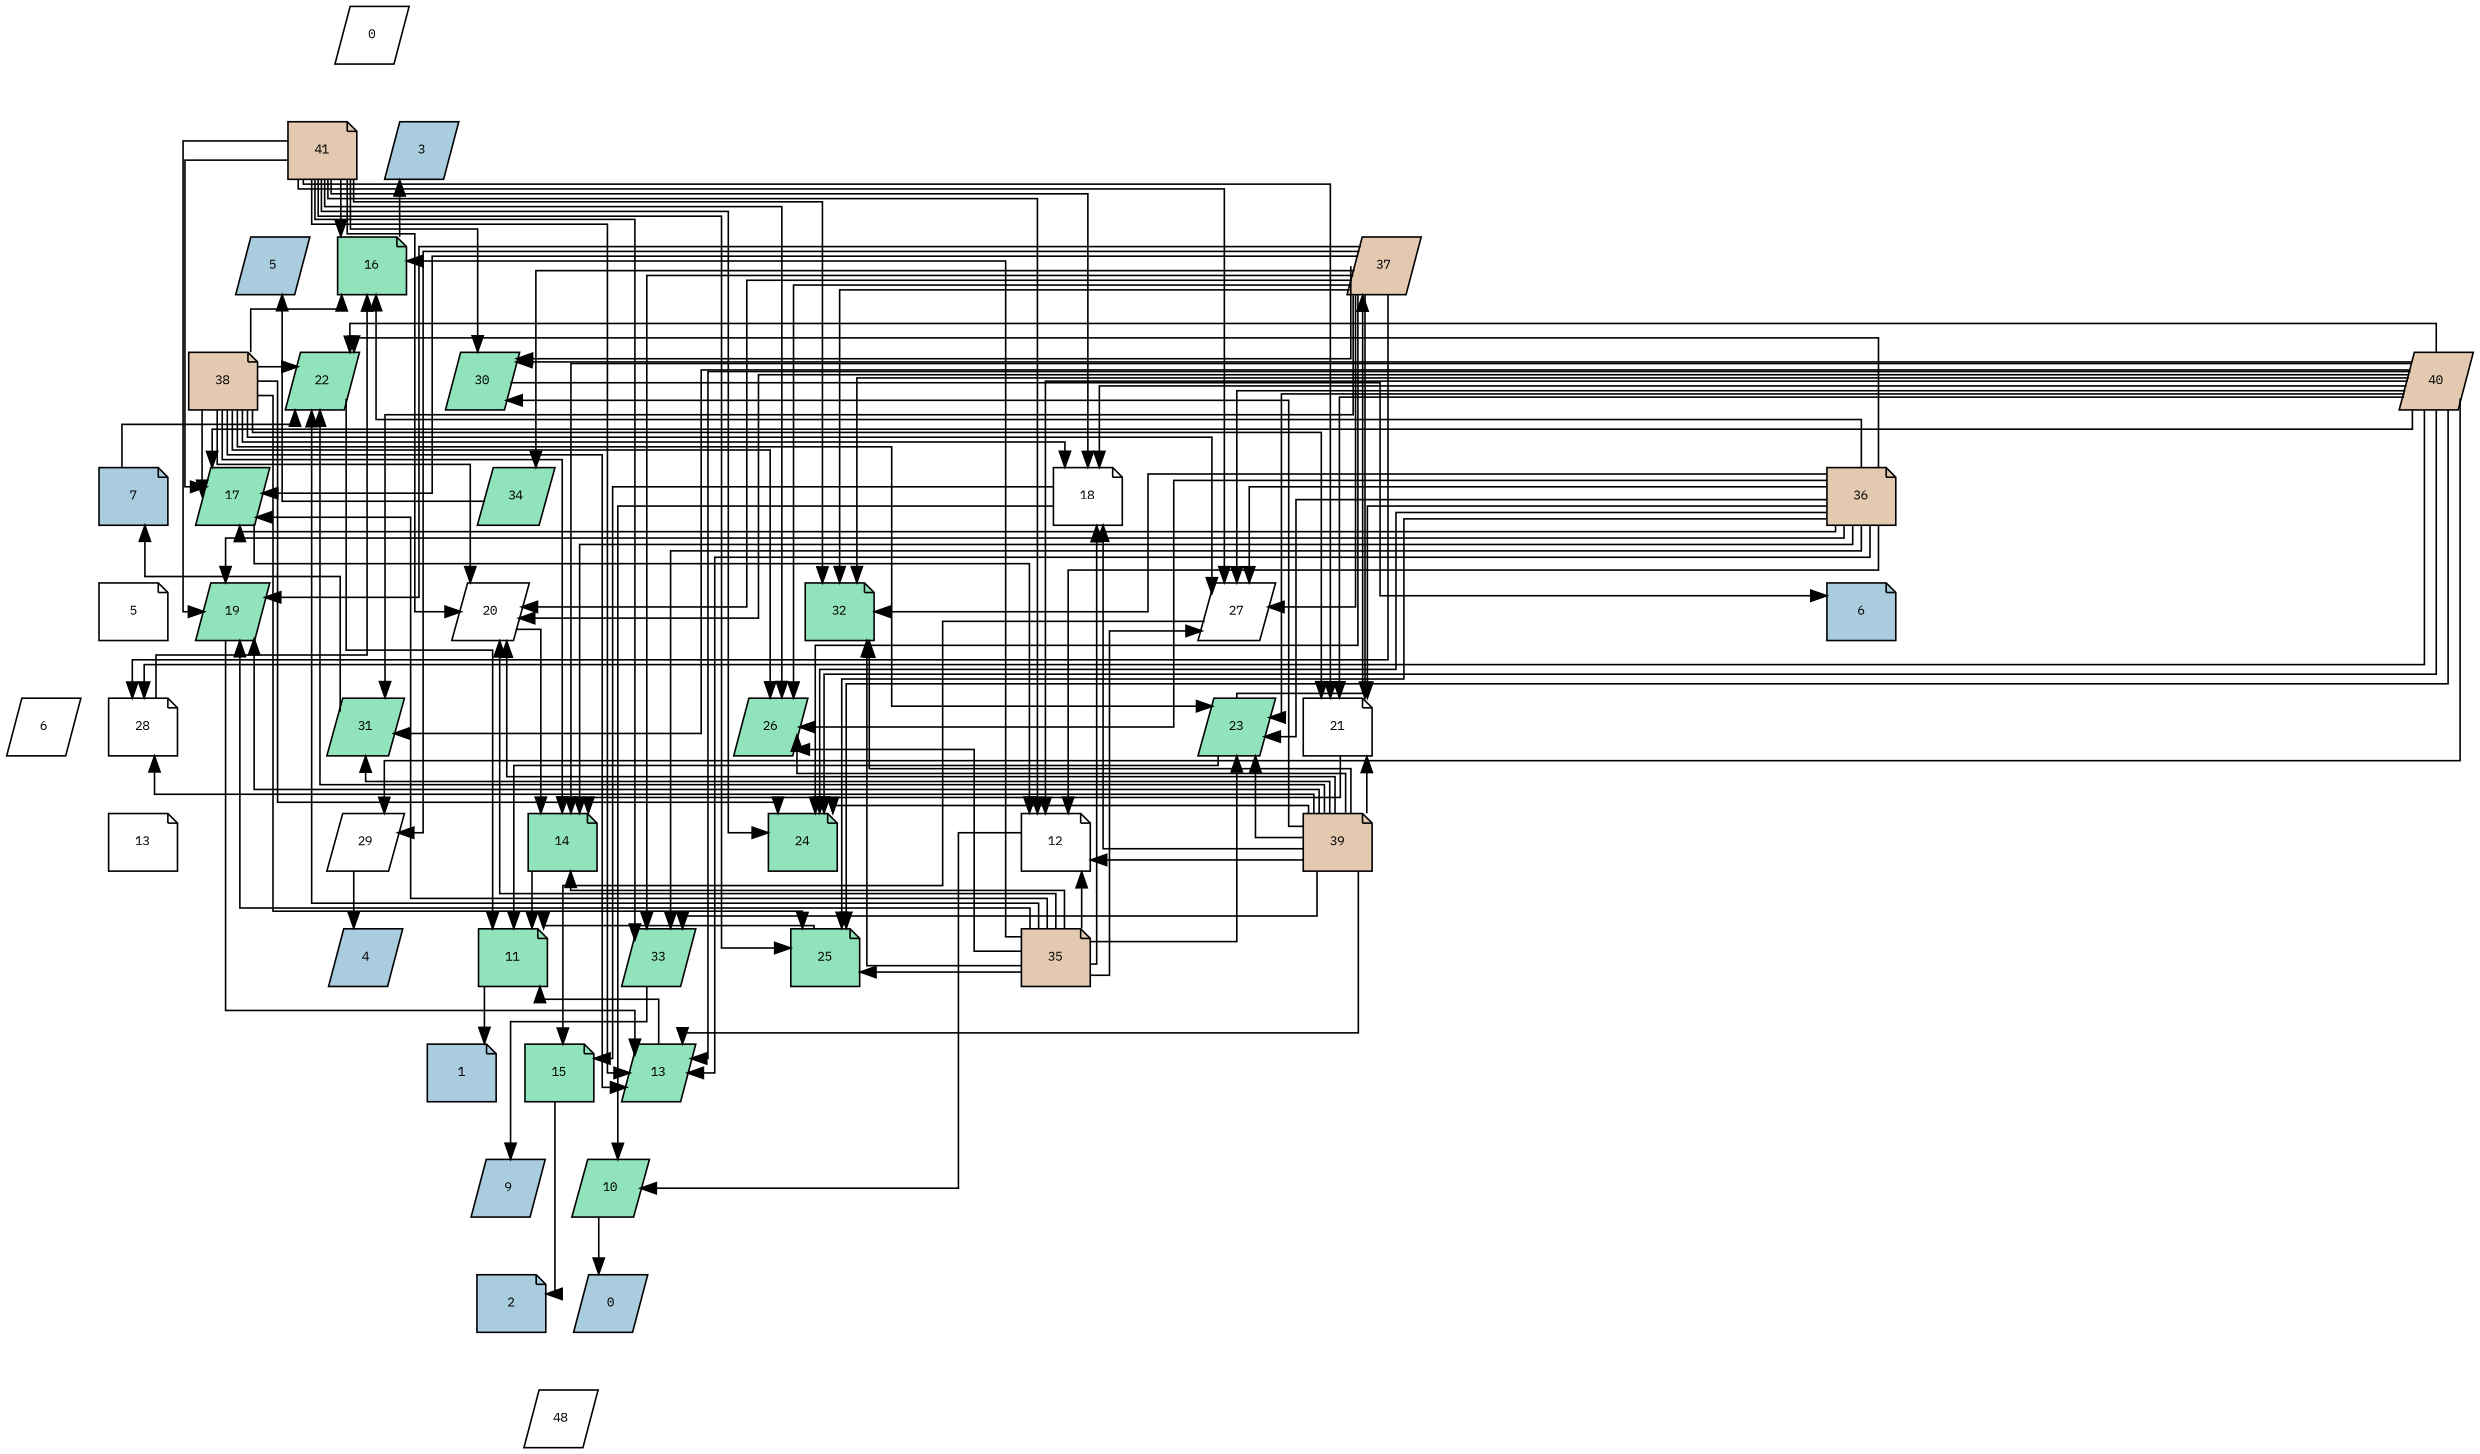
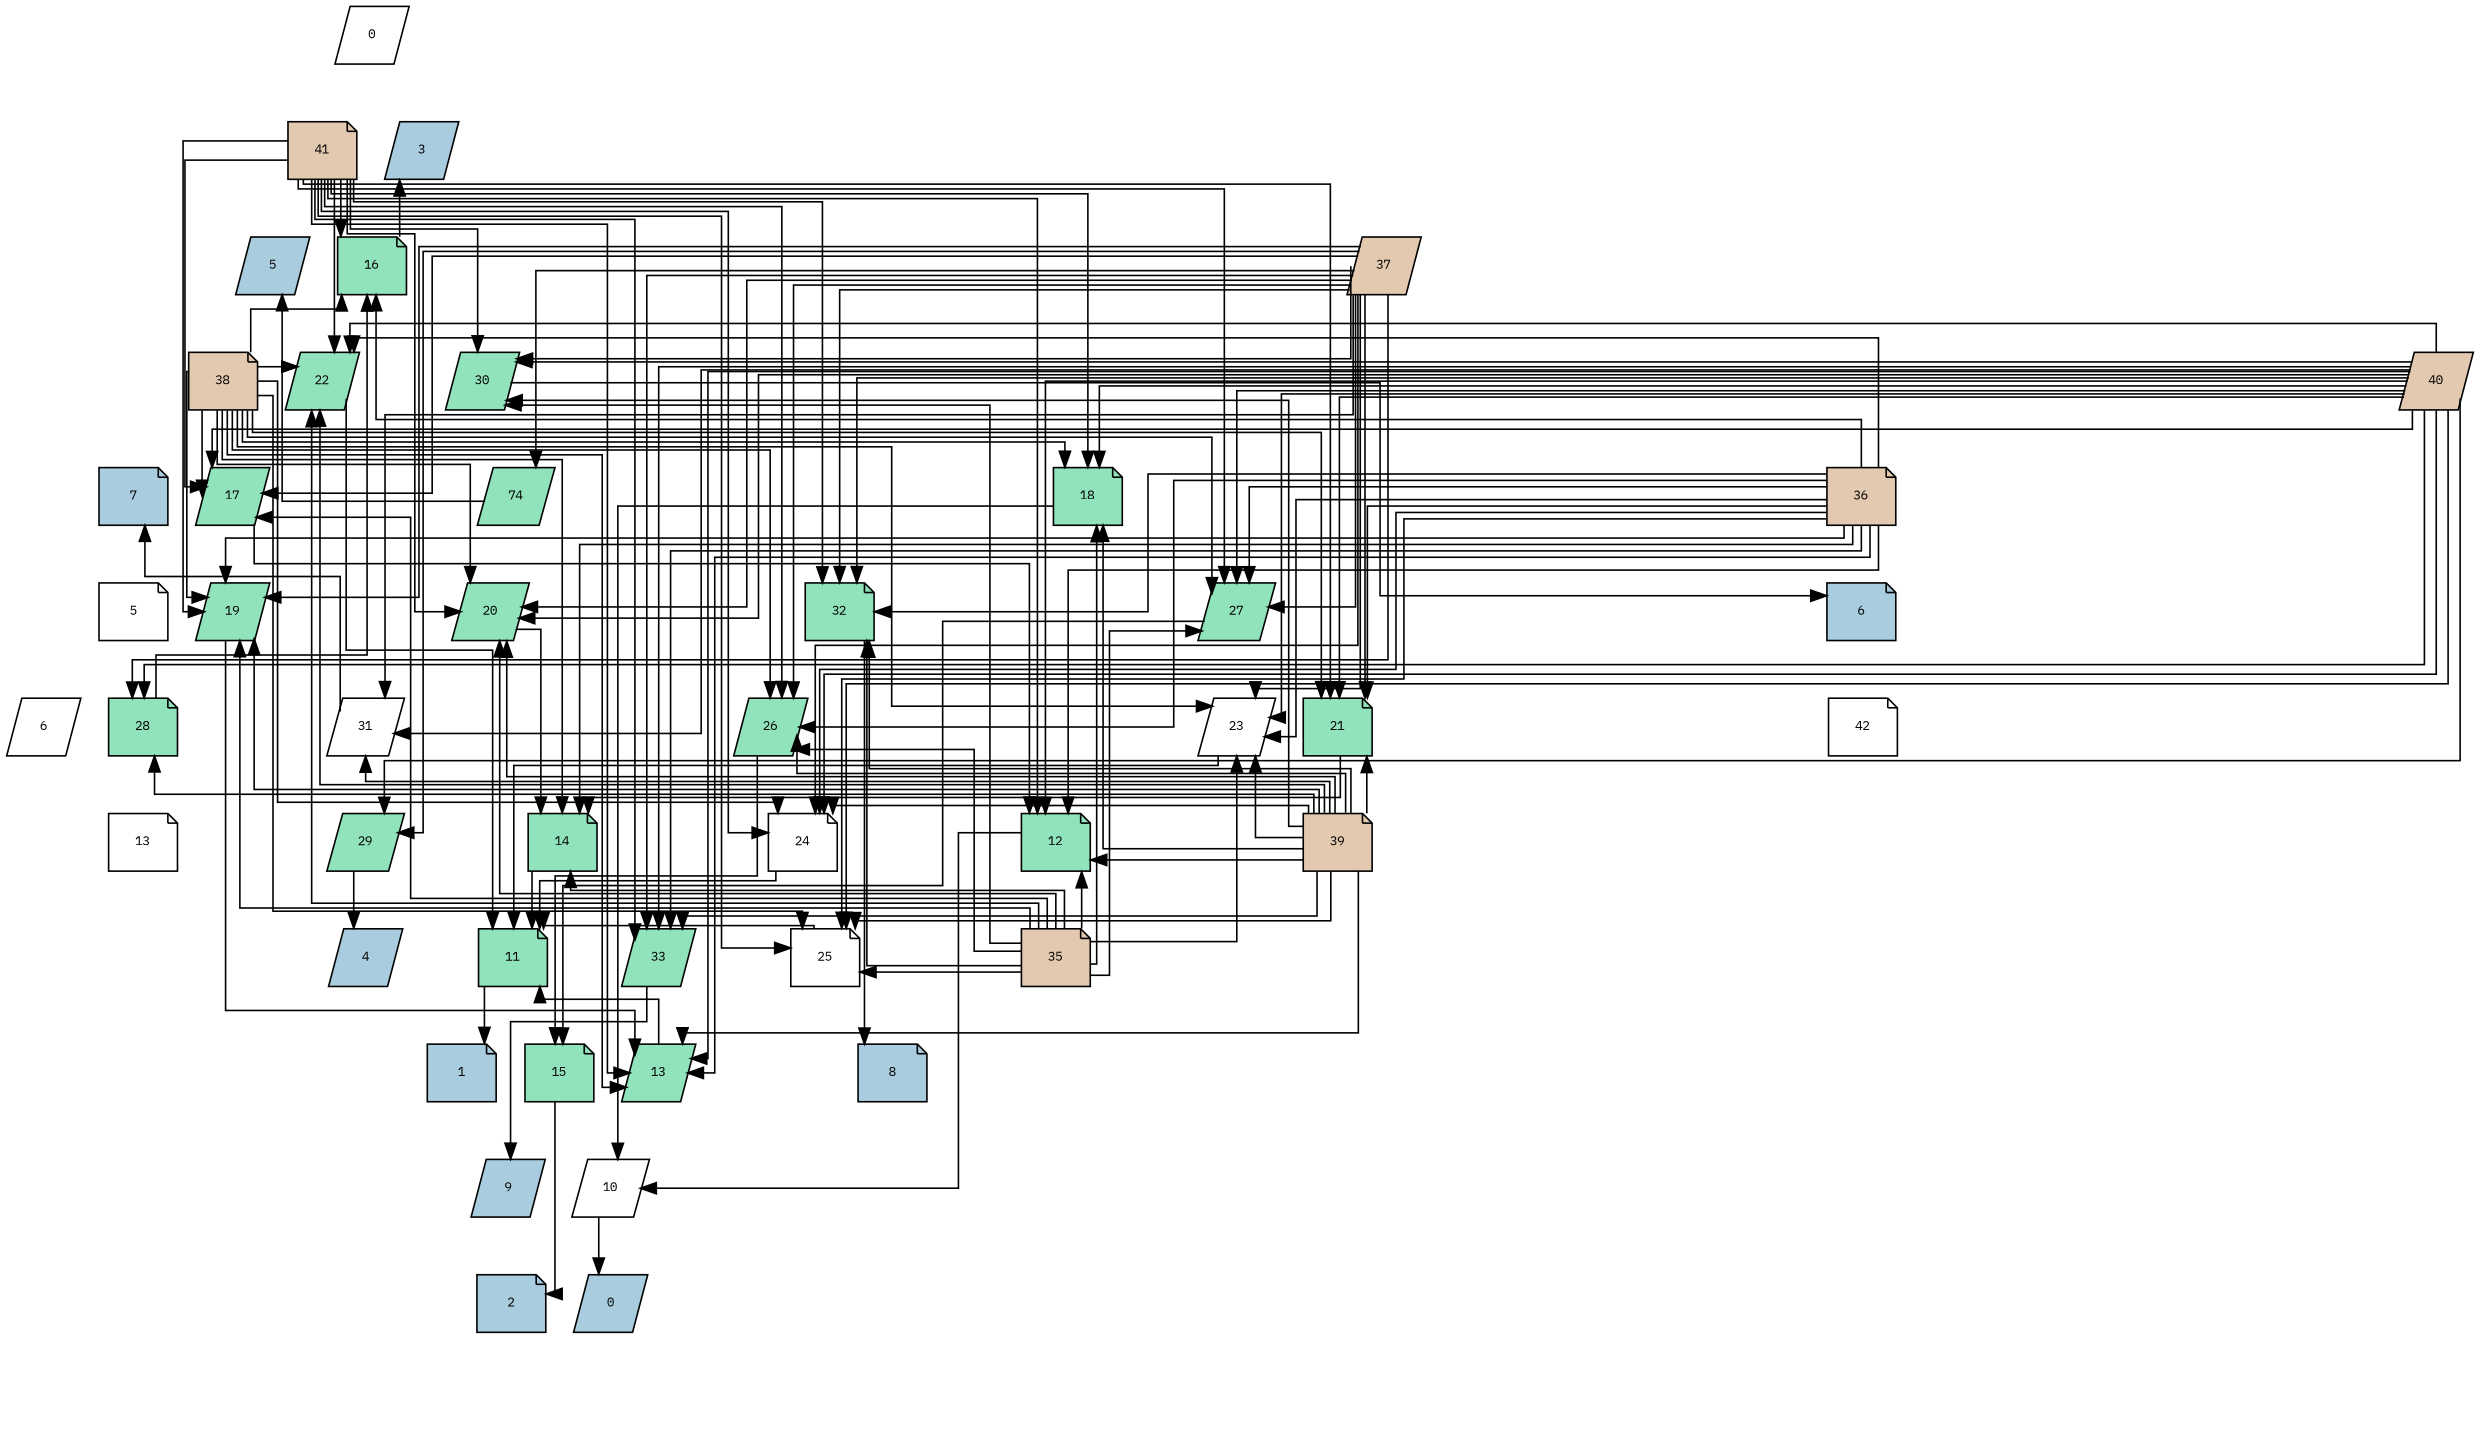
edge "40" -> "14": now "40" -> "33"
edge "7" -> "22": now "41" -> "22"
edge "35" -> "16": now "35" -> "30"
edge "38" -> "19": added
edge "18" -> "15": now "26" -> "15"
node "34": label "34" -> "74"
node "18": fillcolor #ffffff -> #91e3bb
edge "36" -> "17": removed
node "20": fillcolor #ffffff -> #91e3bb
node "27": fillcolor #ffffff -> #91e3bb
edge "23" -> "37": reversed
node "28": fillcolor #ffffff -> #91e3bb
node "31": fillcolor #91e3bb -> #ffffff
node "23": fillcolor #91e3bb -> #ffffff
node "21": fillcolor #ffffff -> #91e3bb
node "42": added
node "29": fillcolor #ffffff -> #91e3bb
node "24": fillcolor #91e3bb -> #ffffff
node "12": fillcolor #ffffff -> #91e3bb
edge "24" -> "11": added
edge "39" -> "25": added
node "25": fillcolor #91e3bb -> #ffffff
node "8": added
node "10": fillcolor #91e3bb -> #ffffff
node "48": removed
